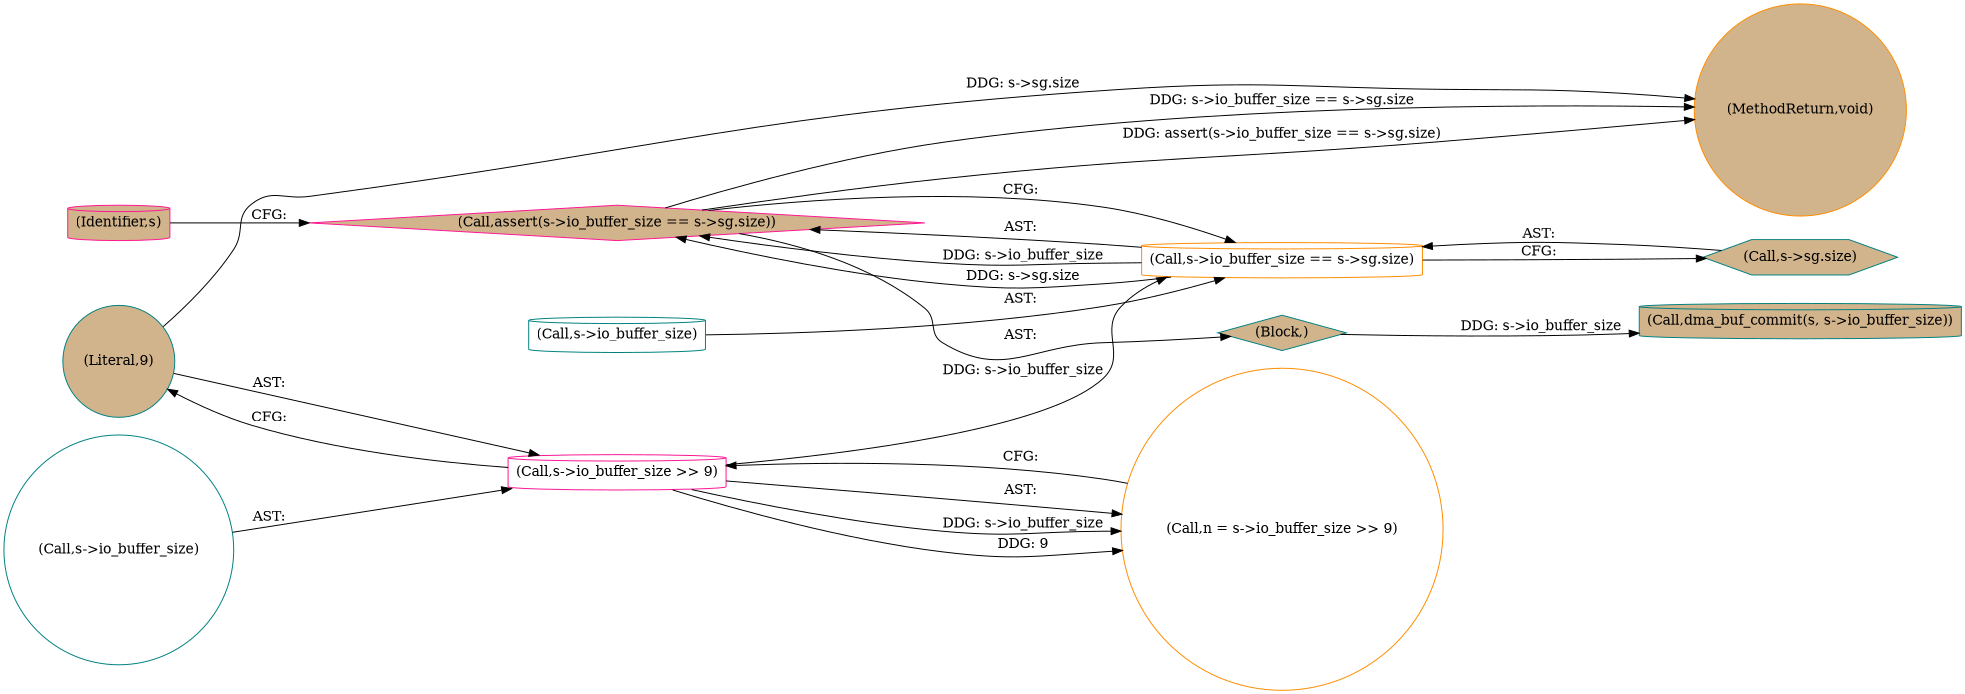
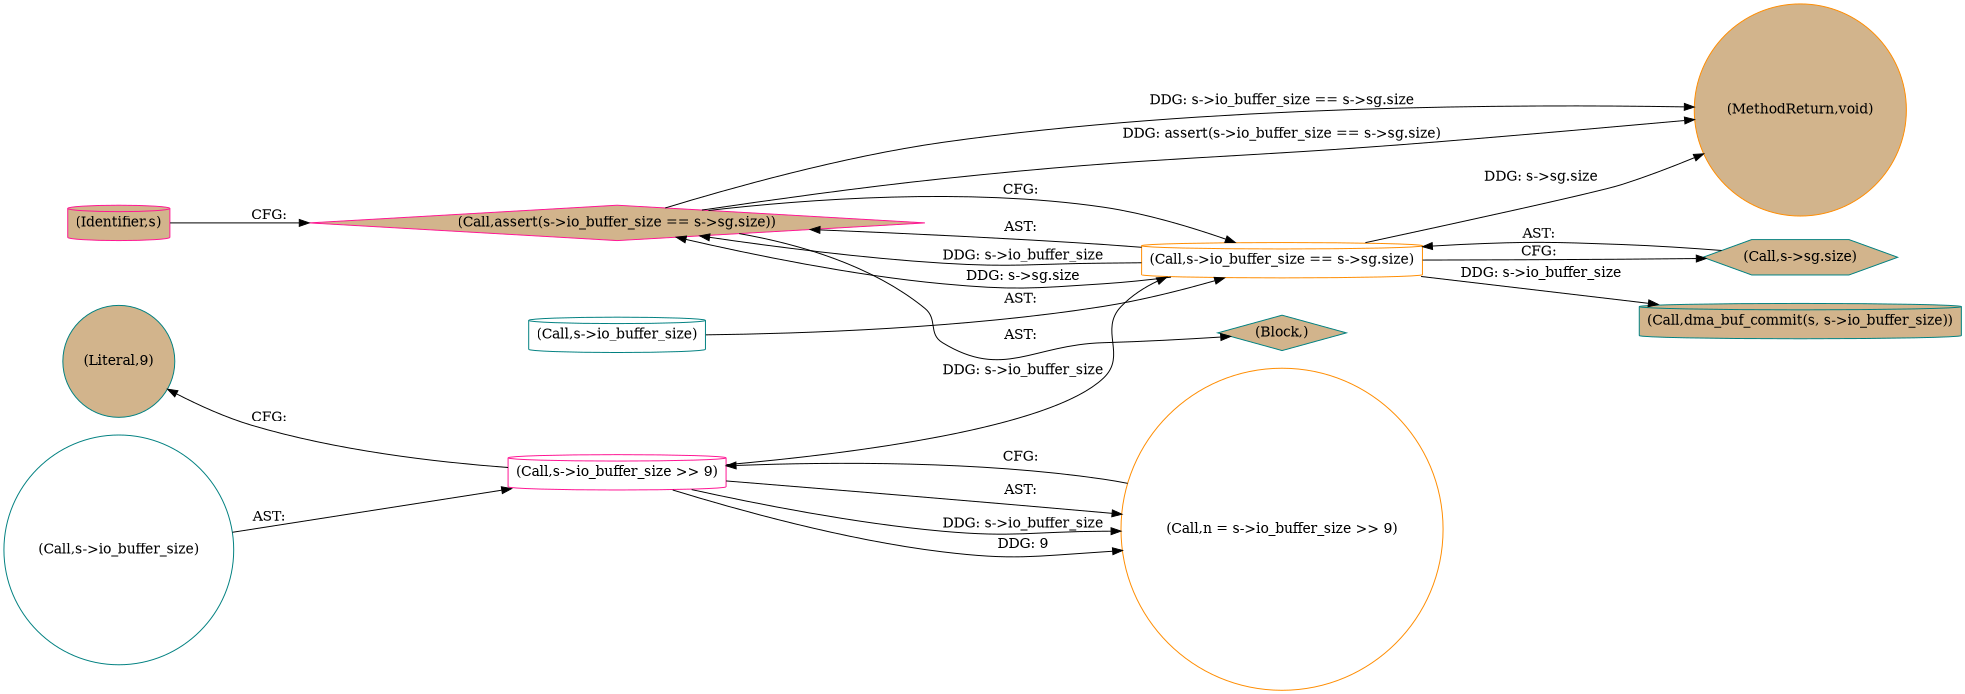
edge "(Literal,9)" -> "(MethodReturn,void)": now "(Call,s->io_buffer_size == s->sg.size)" -> "(MethodReturn,void)"
edge "(Block,)" -> "(Call,dma_buf_commit(s, s->io_buffer_size))": now "(Call,s->io_buffer_size == s->sg.size)" -> "(Call,dma_buf_commit(s, s->io_buffer_size))"
edge "(Literal,9)" -> "(Call,s->io_buffer_size >> 9)": removed, label "AST:"
